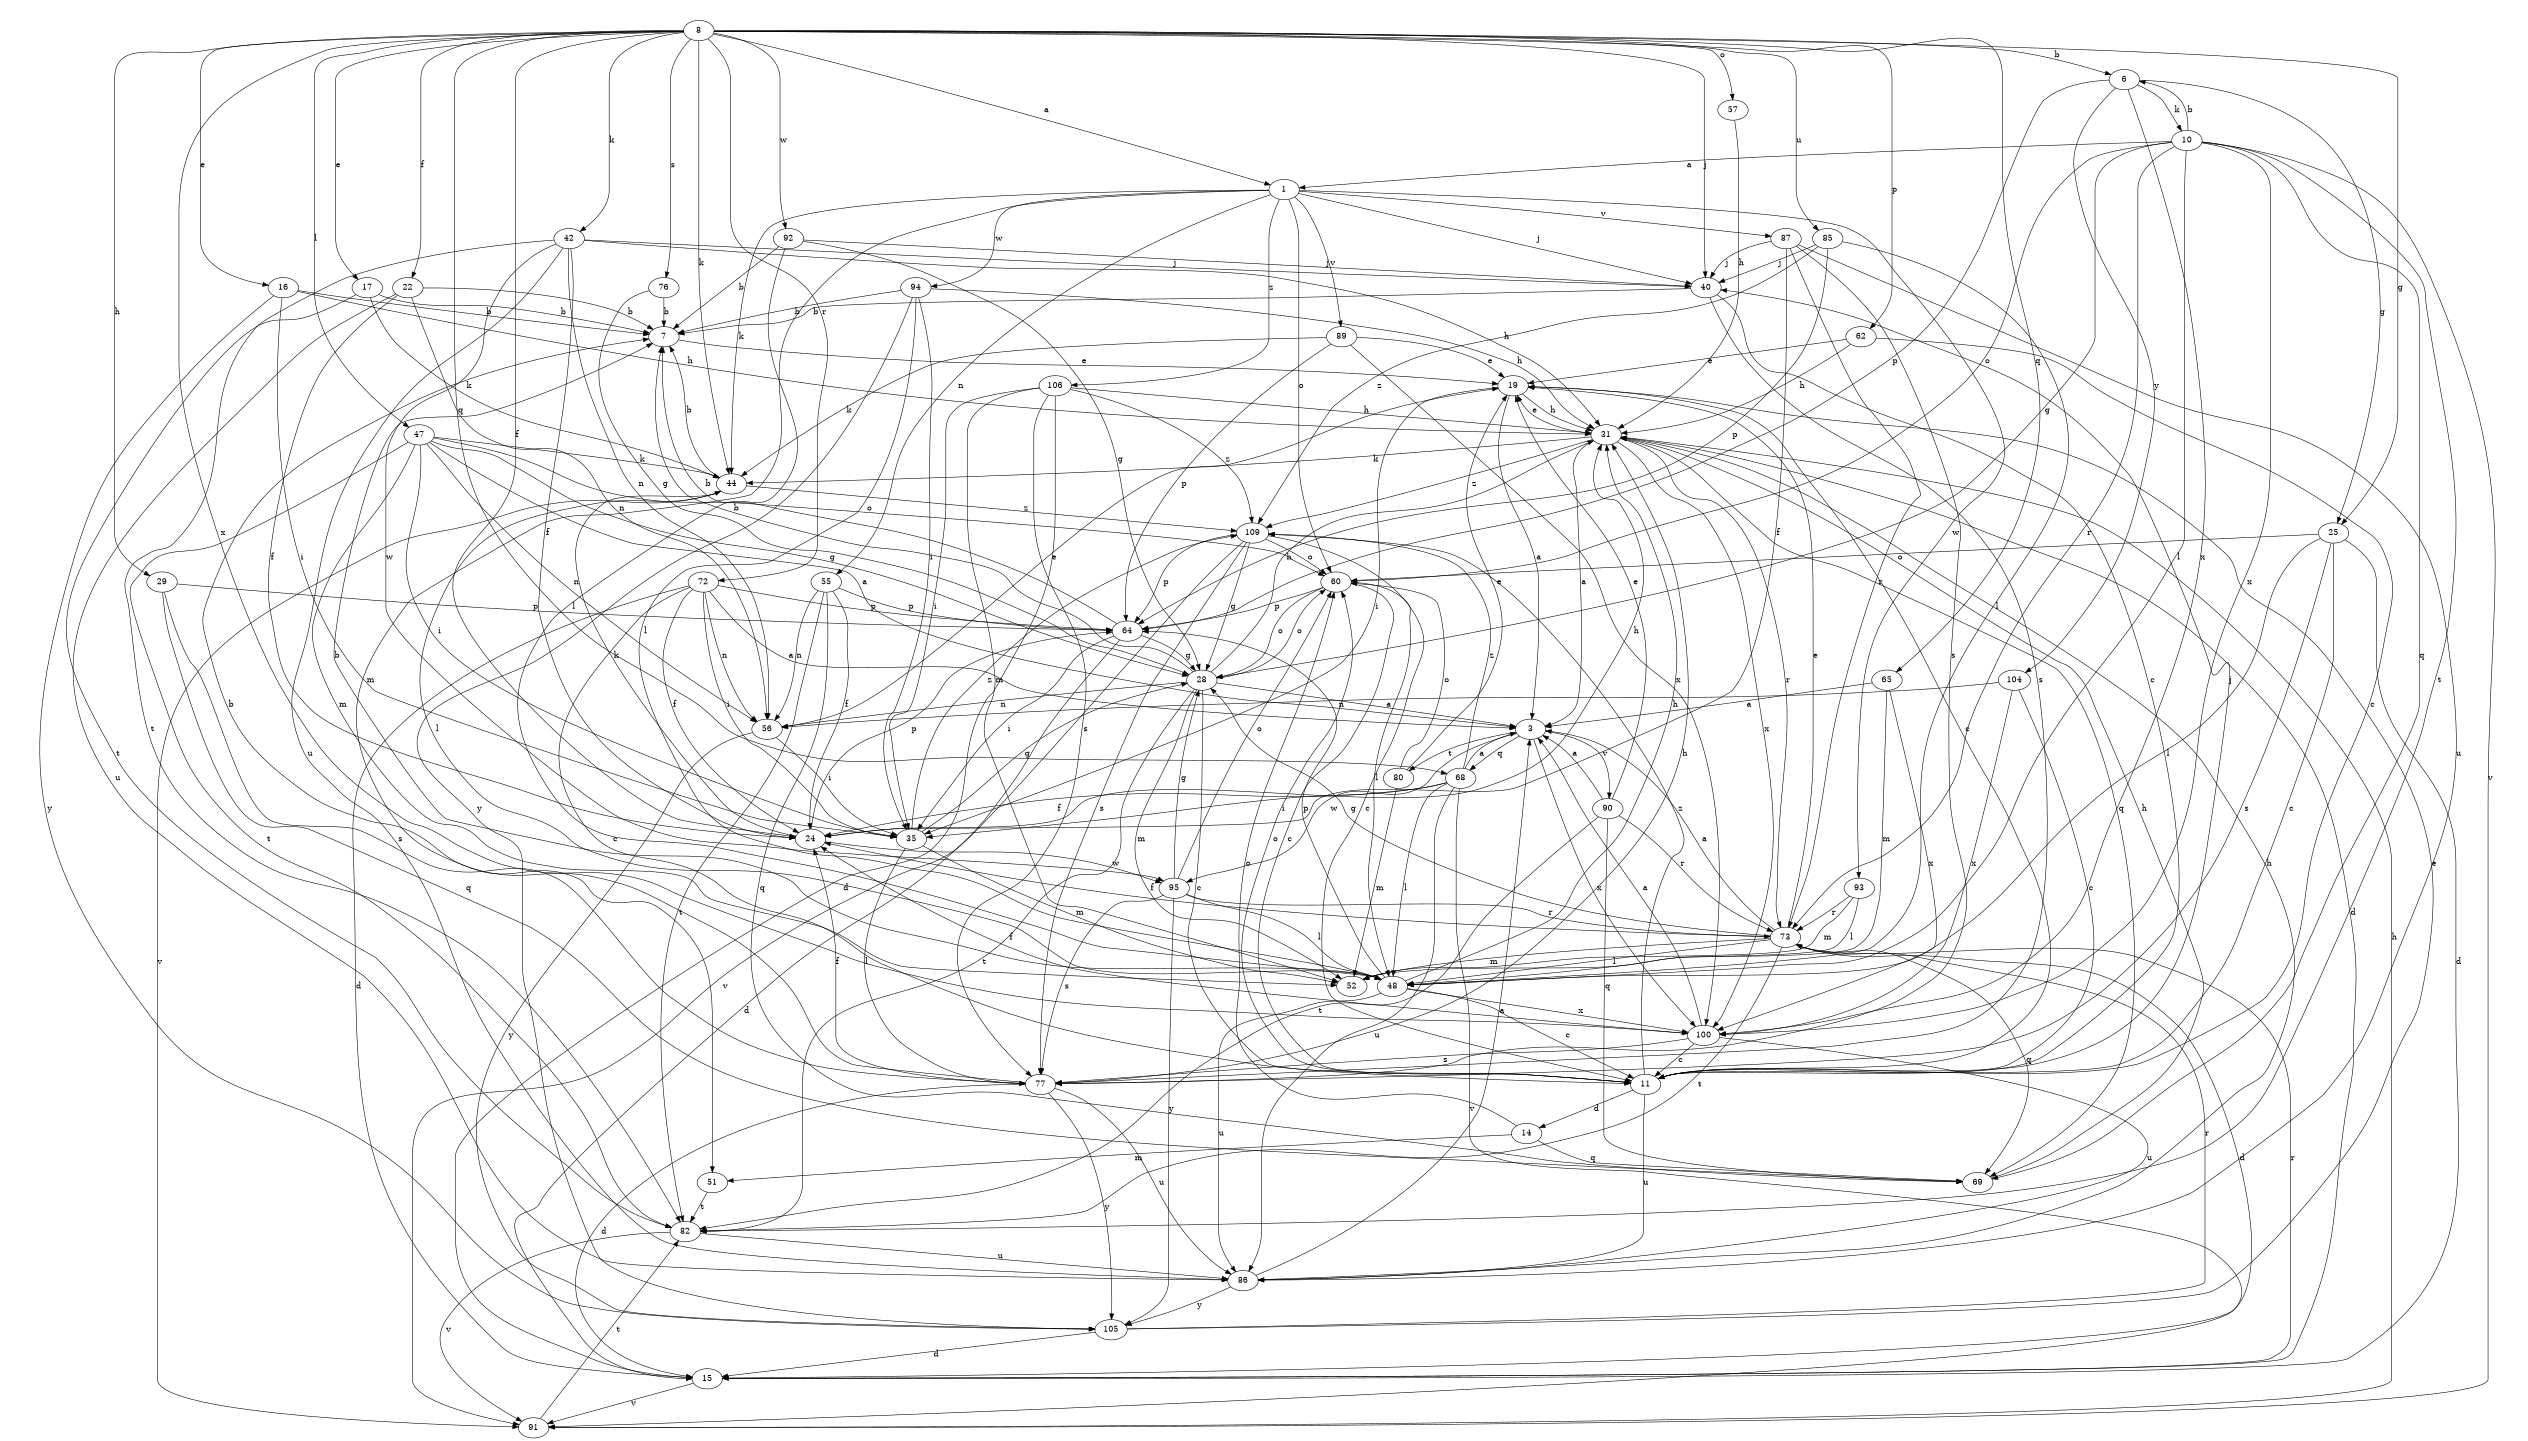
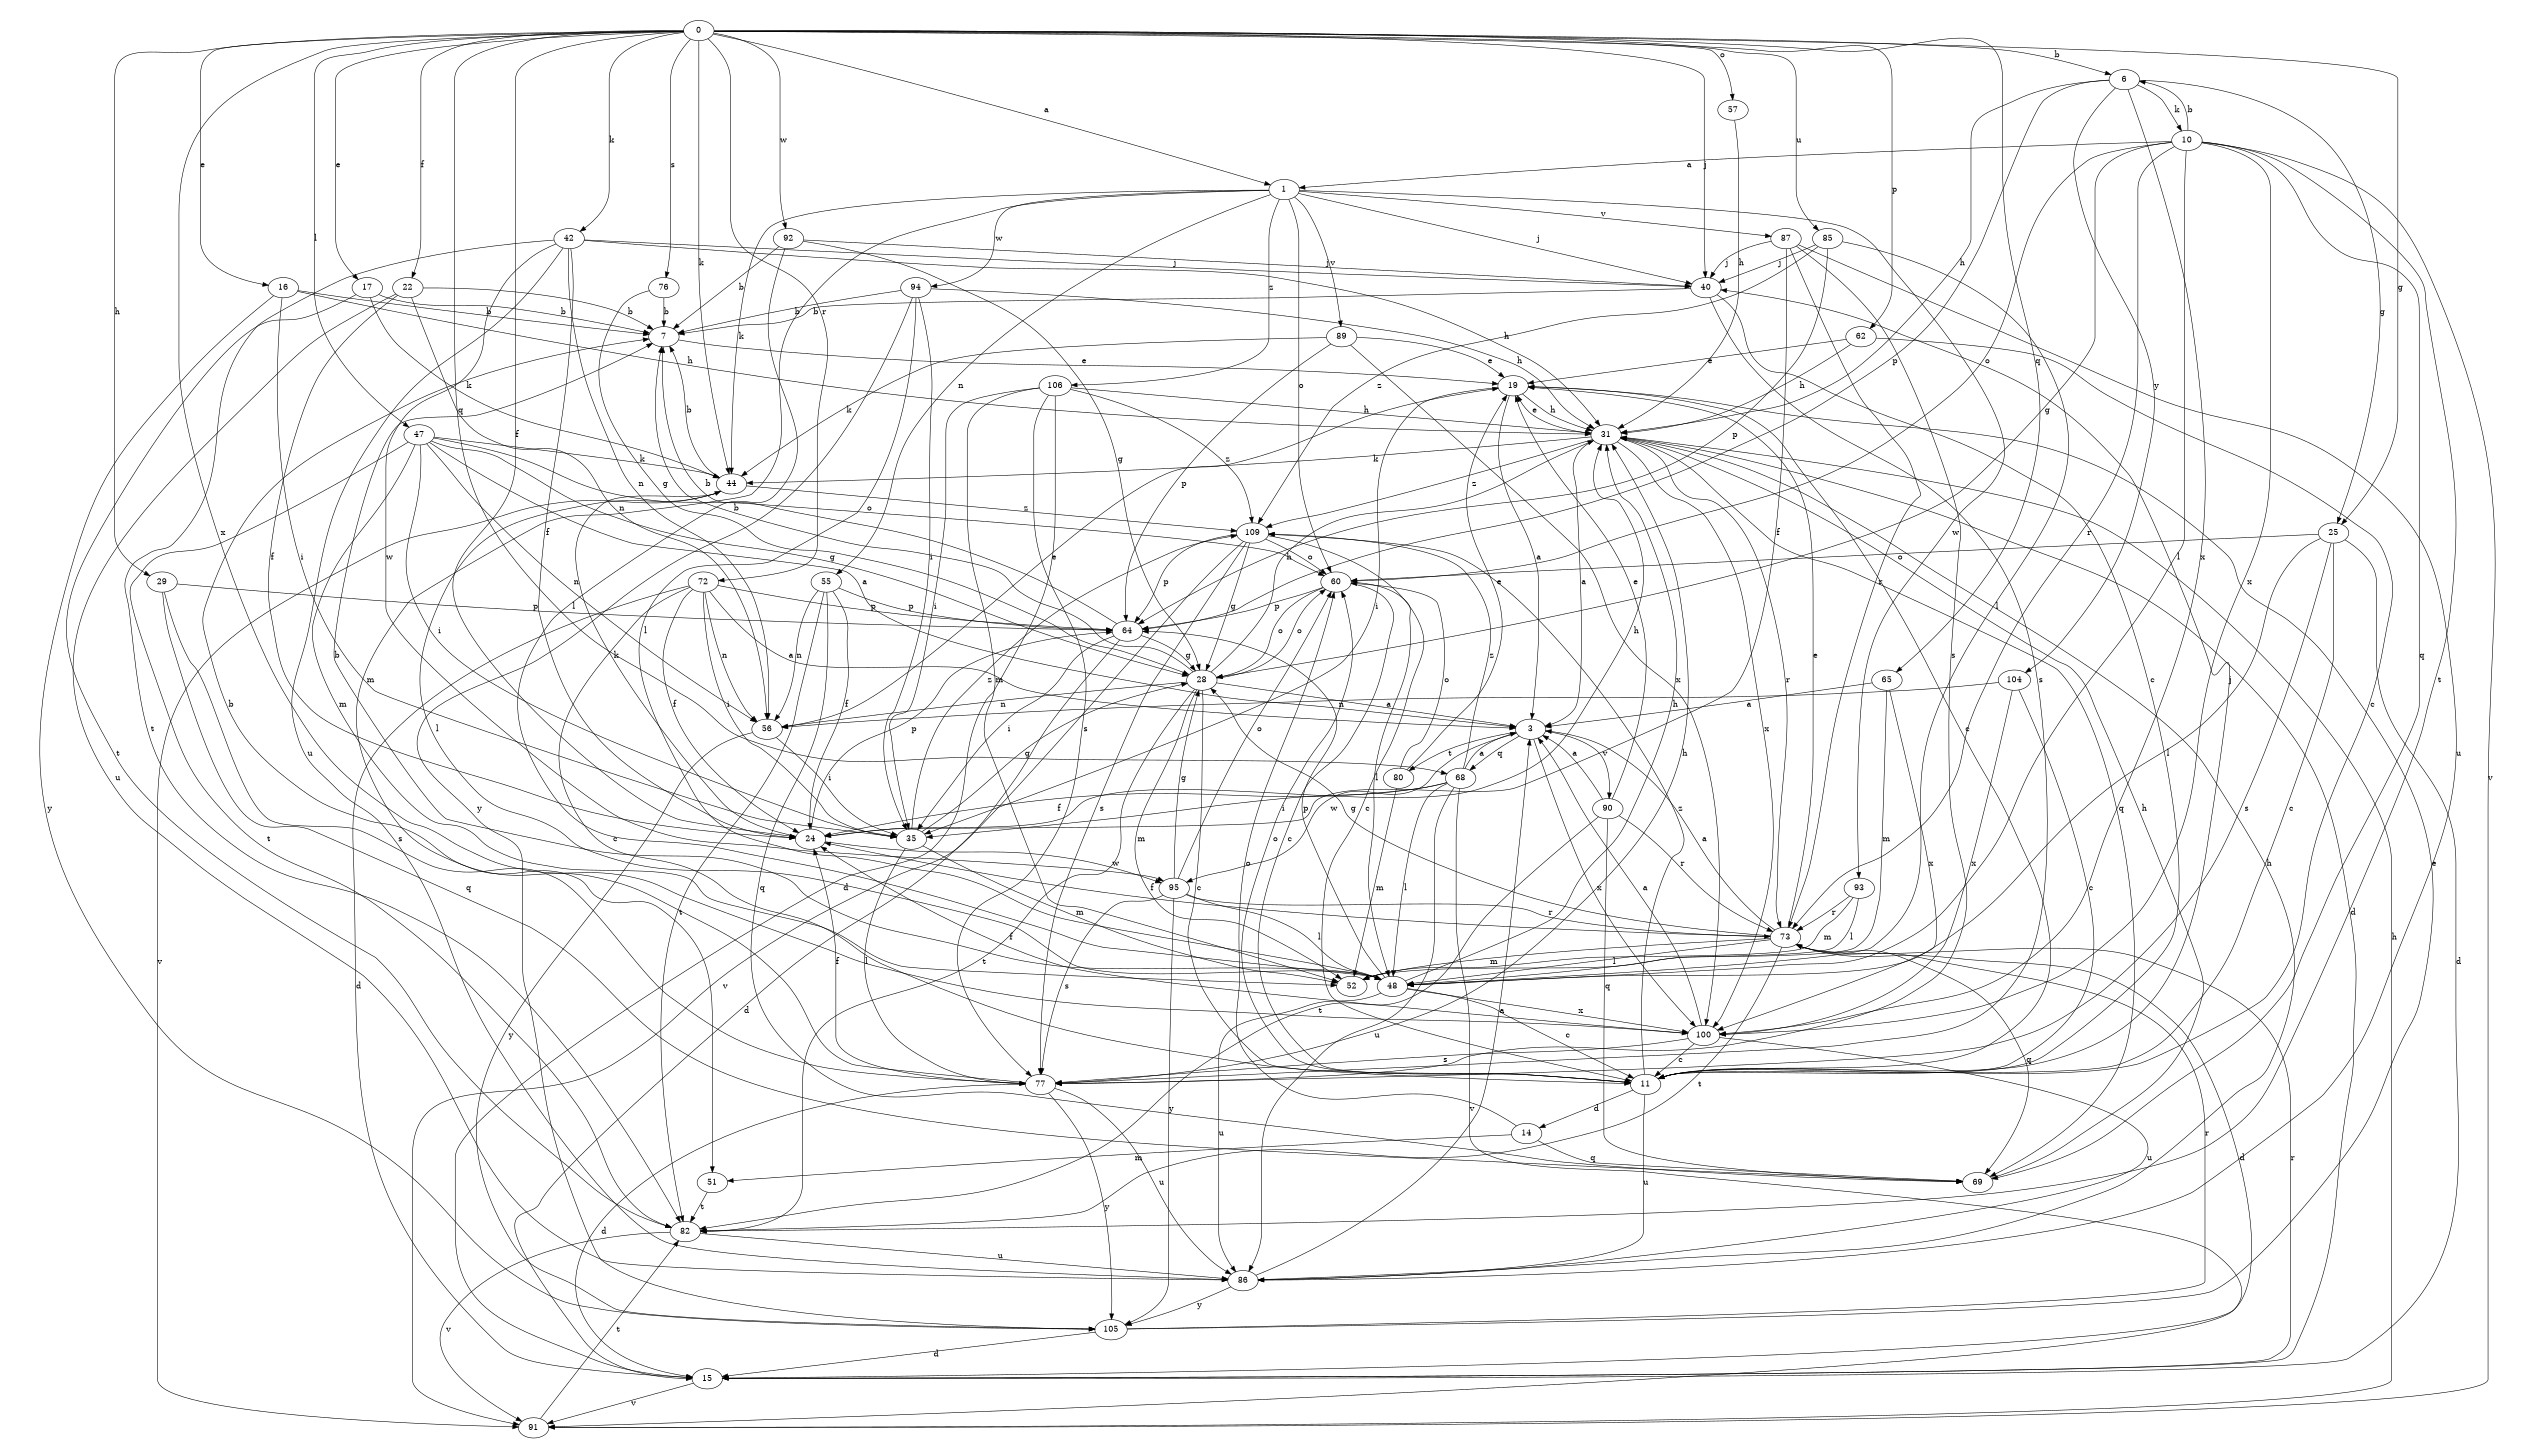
node "8": label "8" -> "0"
edge "6" -> "31": added, label "h"
